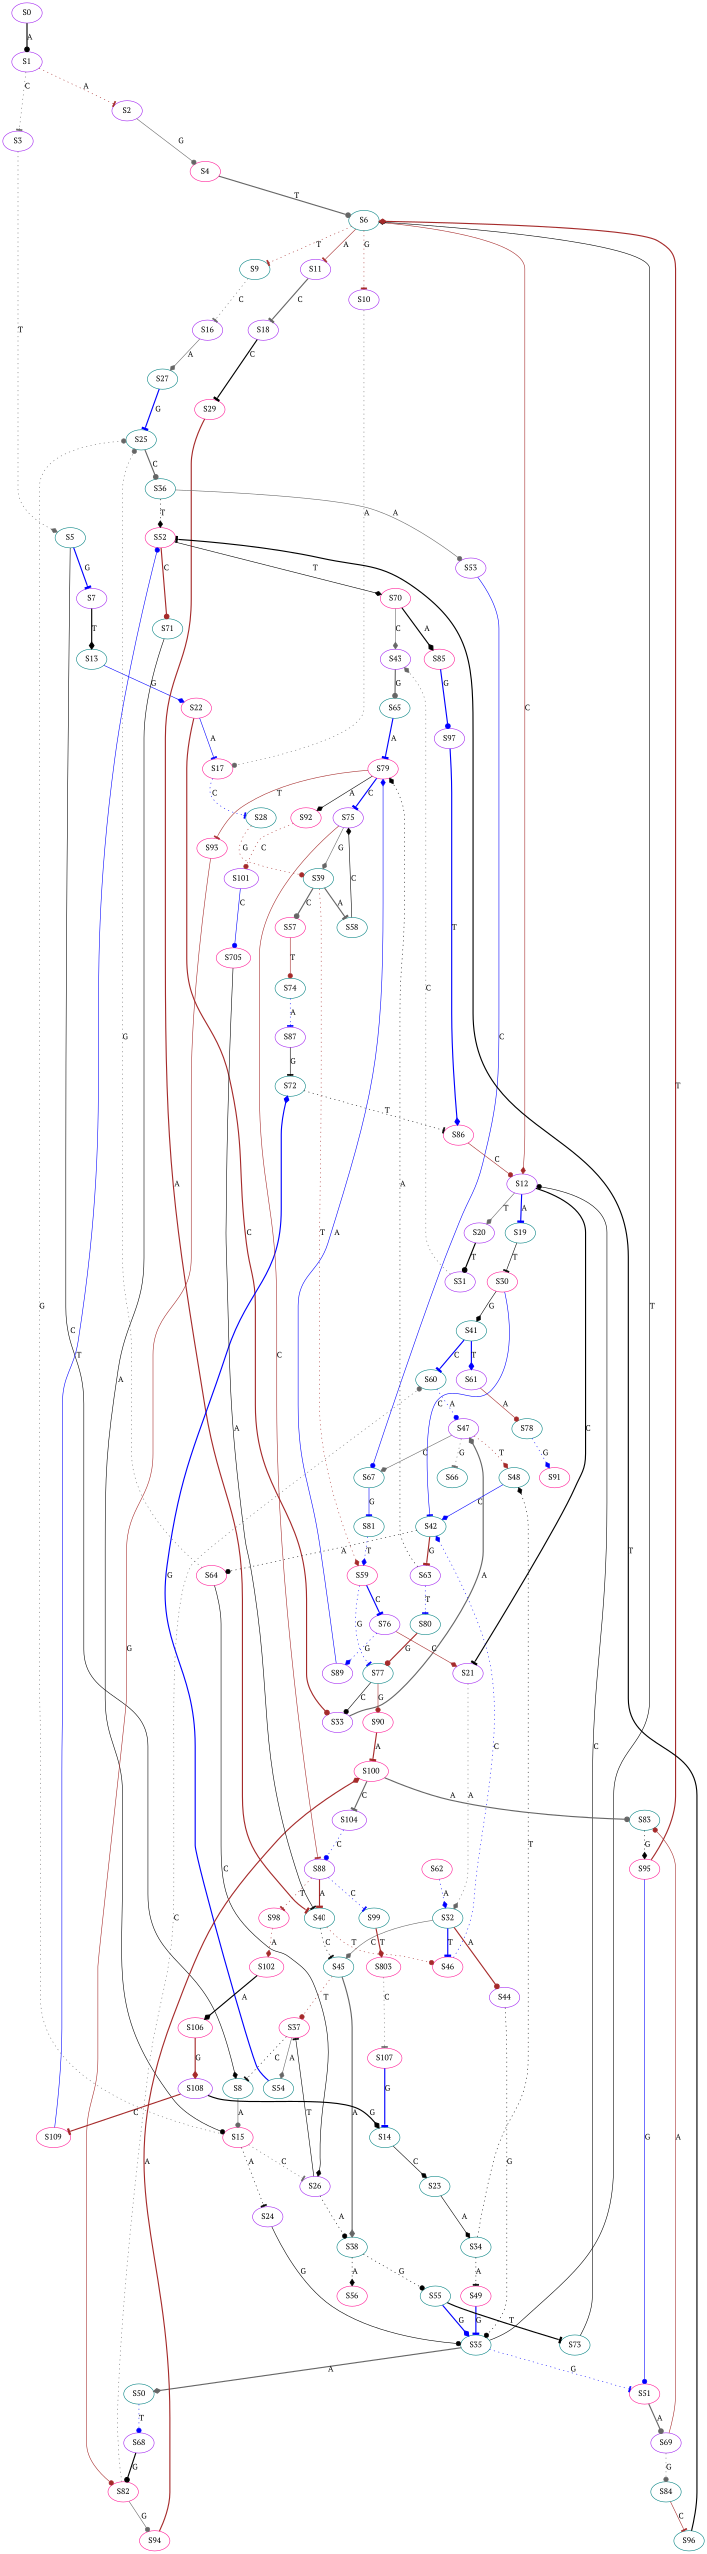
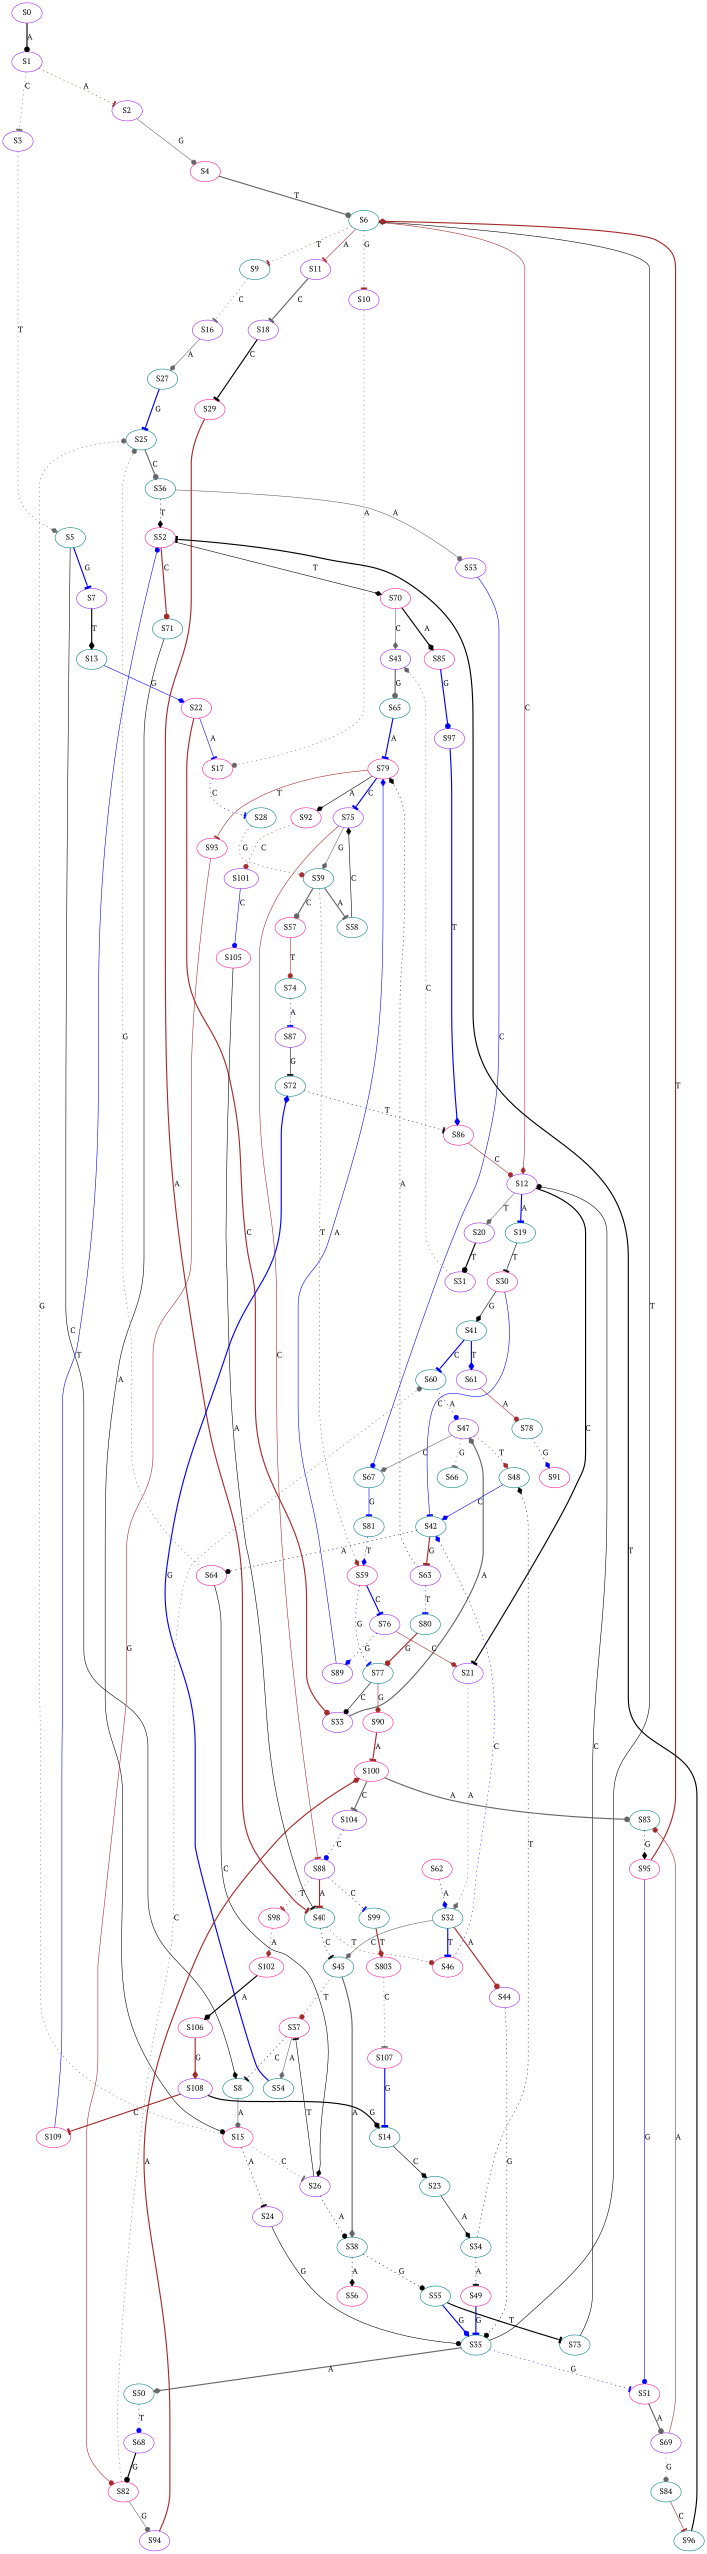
node "S705": label "S705" -> "S105"
node "S94": color deeppink -> purple
